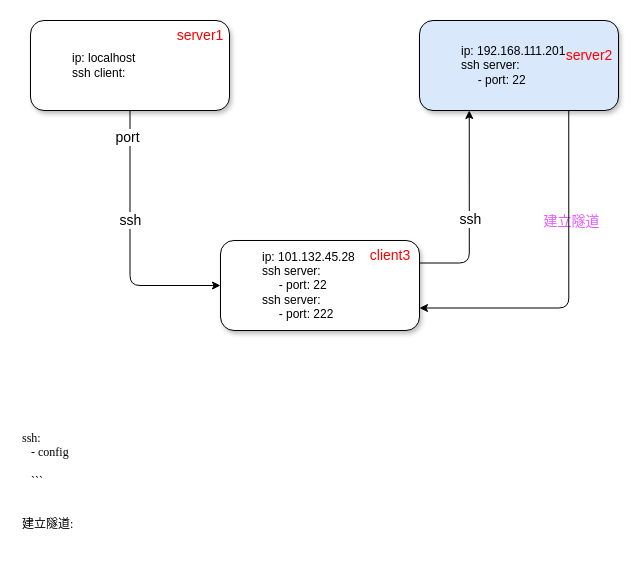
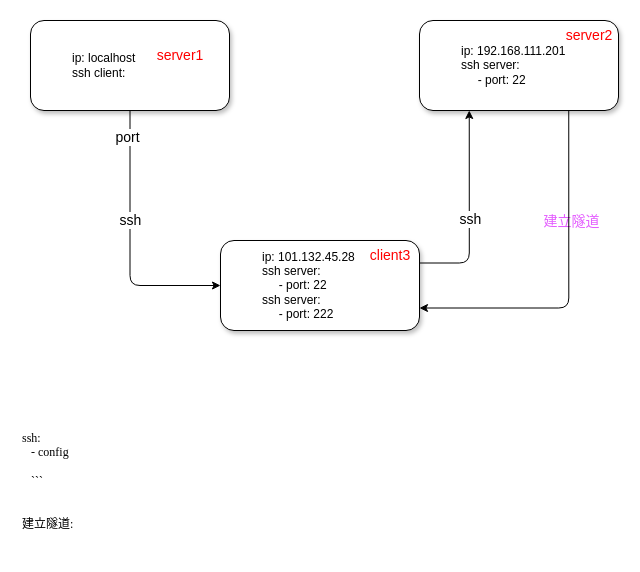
node "server1": moved (201, 36) -> (181, 56)
node "server2": moved (590, 56) -> (590, 36)
node "ip: 192.168.111.201ssh server: - port: 22": fillcolor #dae8fc -> #ffffff
